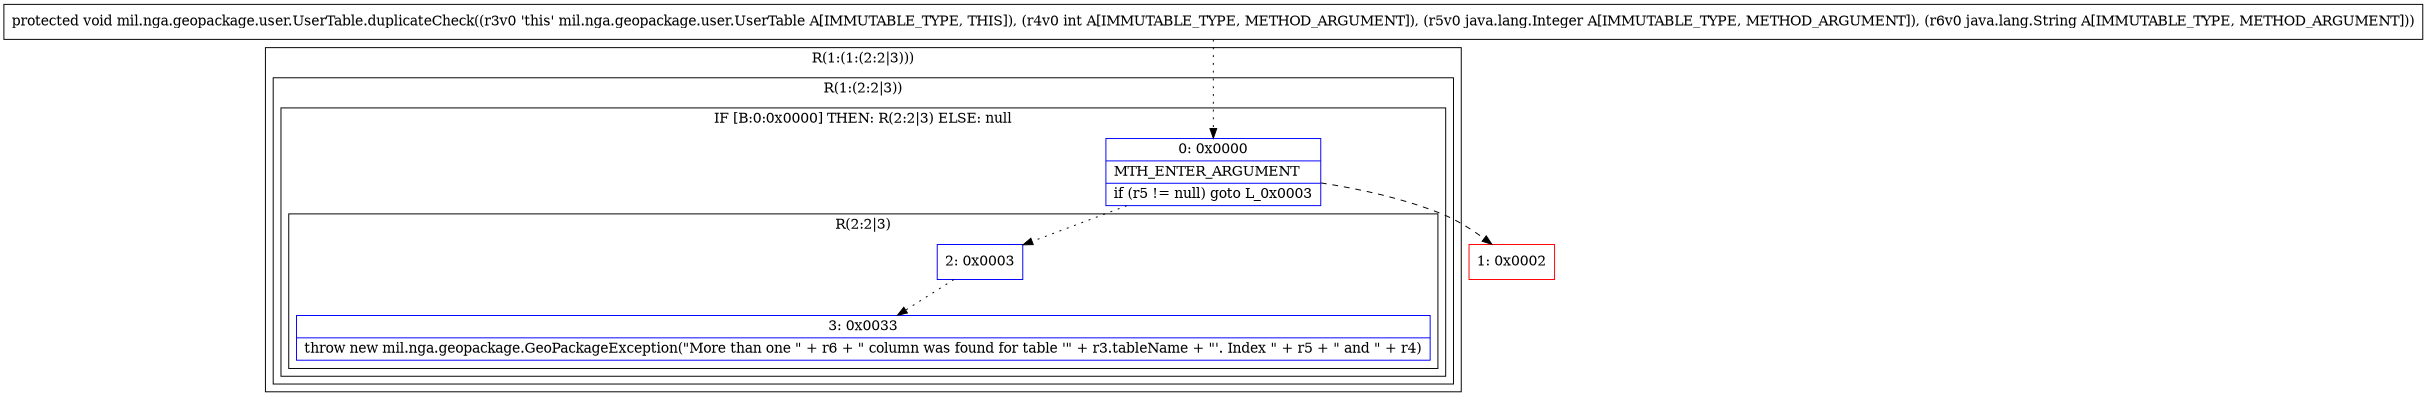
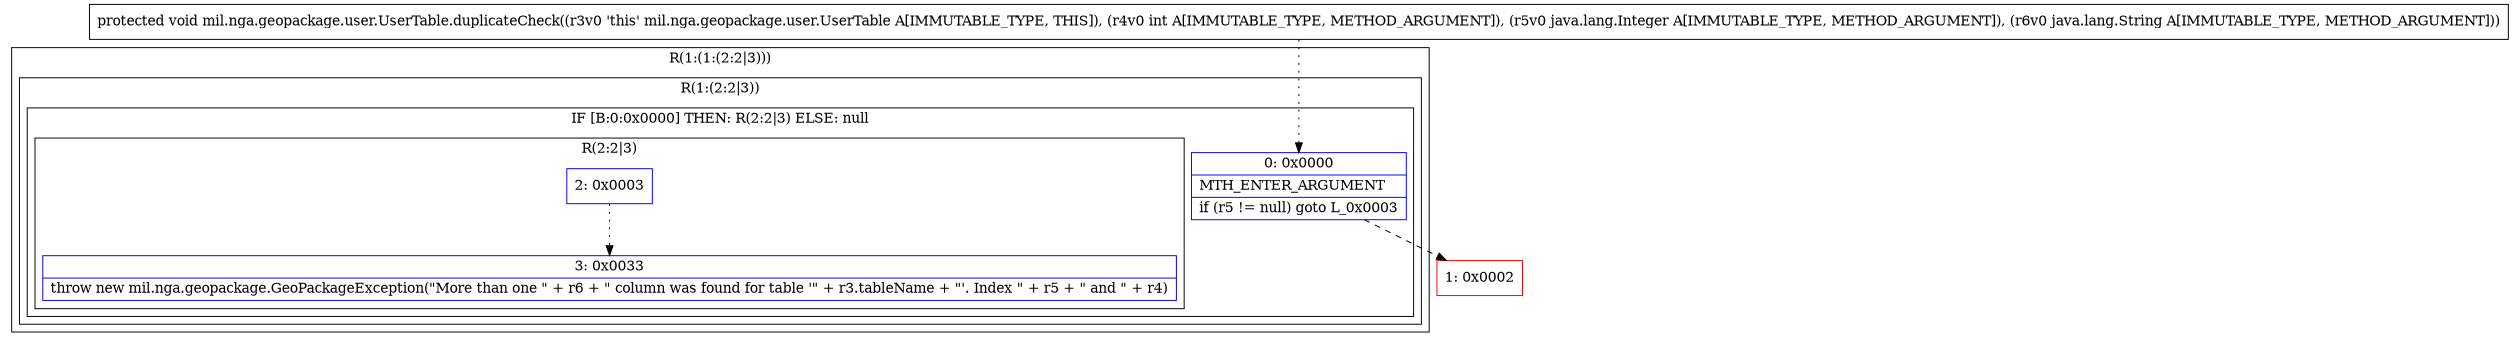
edge "0: 0x0000" -> "2: 0x0003": removed
